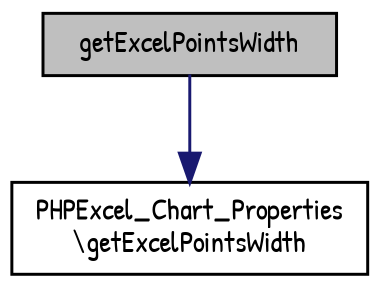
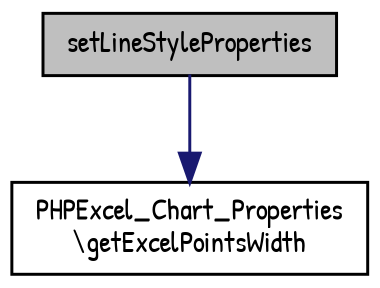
node "getExcelPointsWidth": label "getExcelPointsWidth" -> "setLineStyleProperties"
